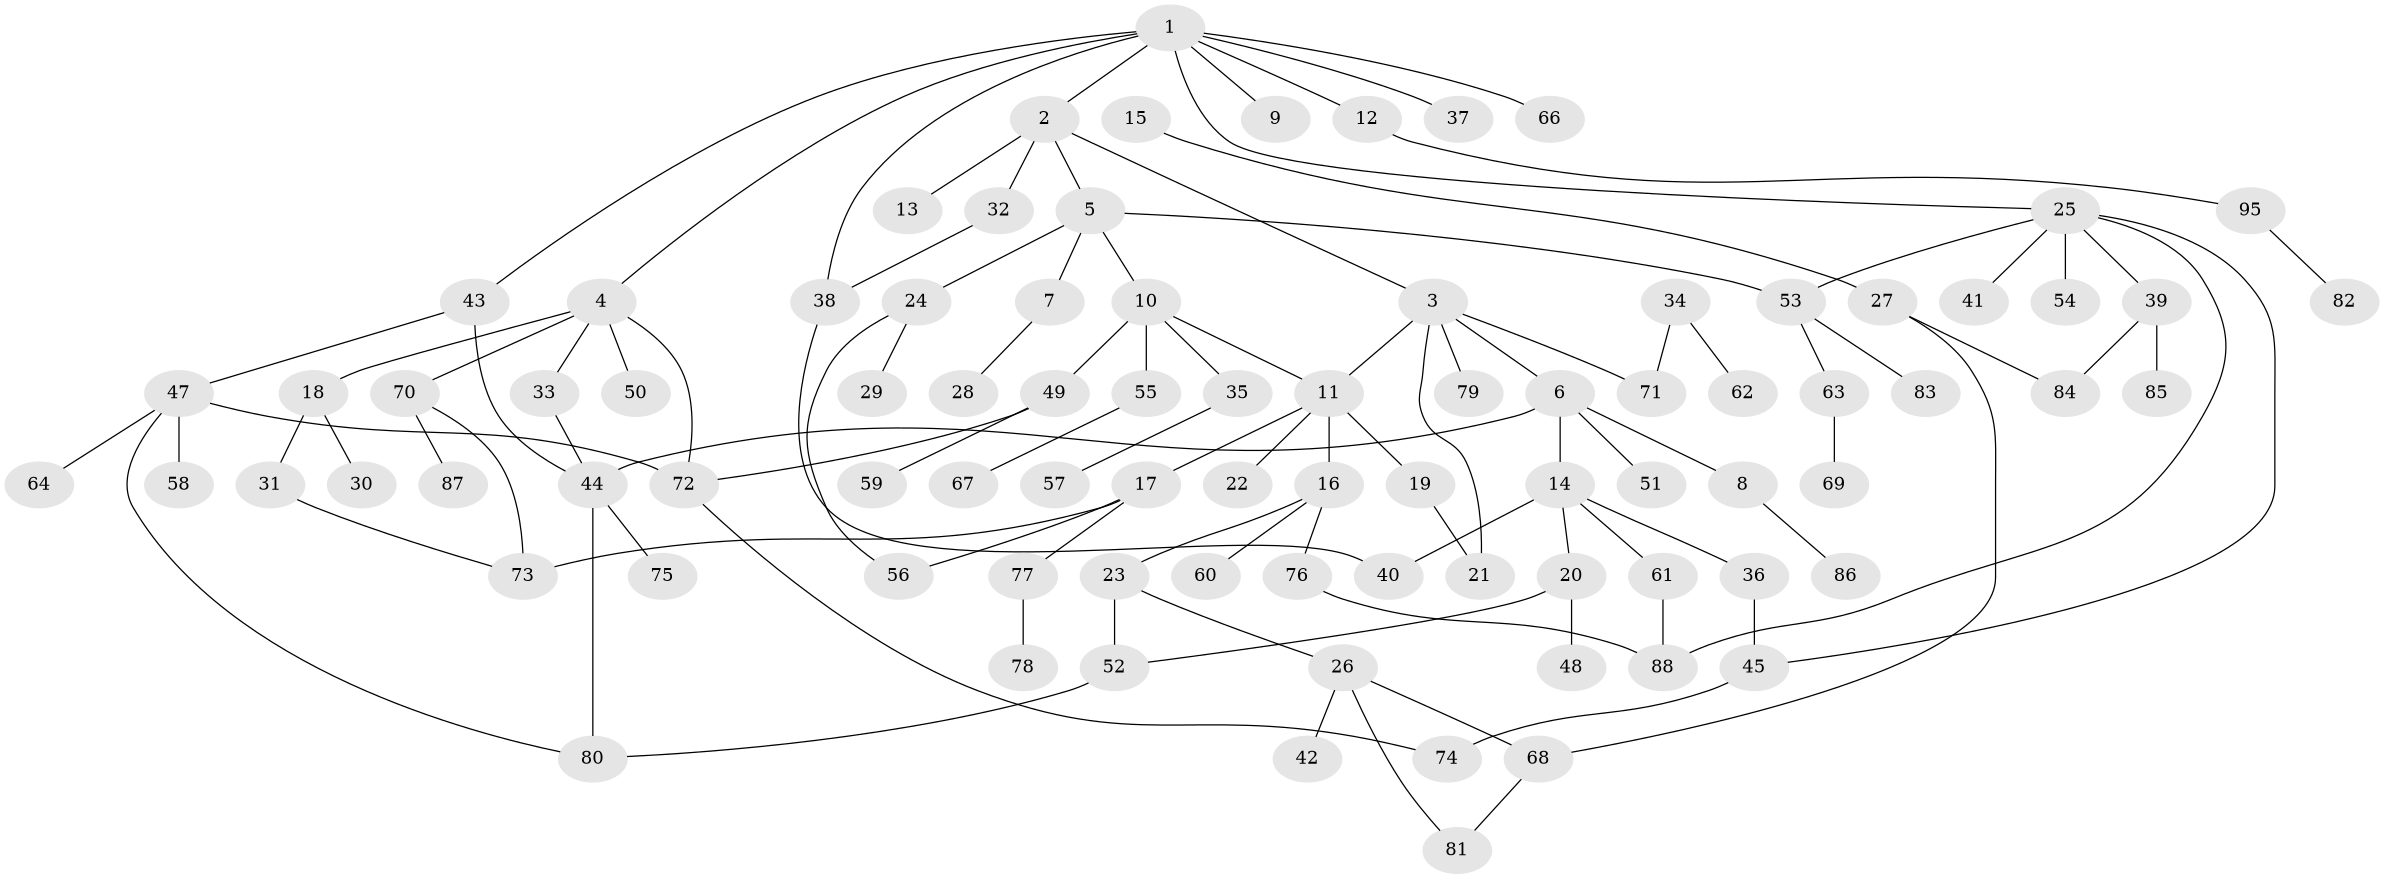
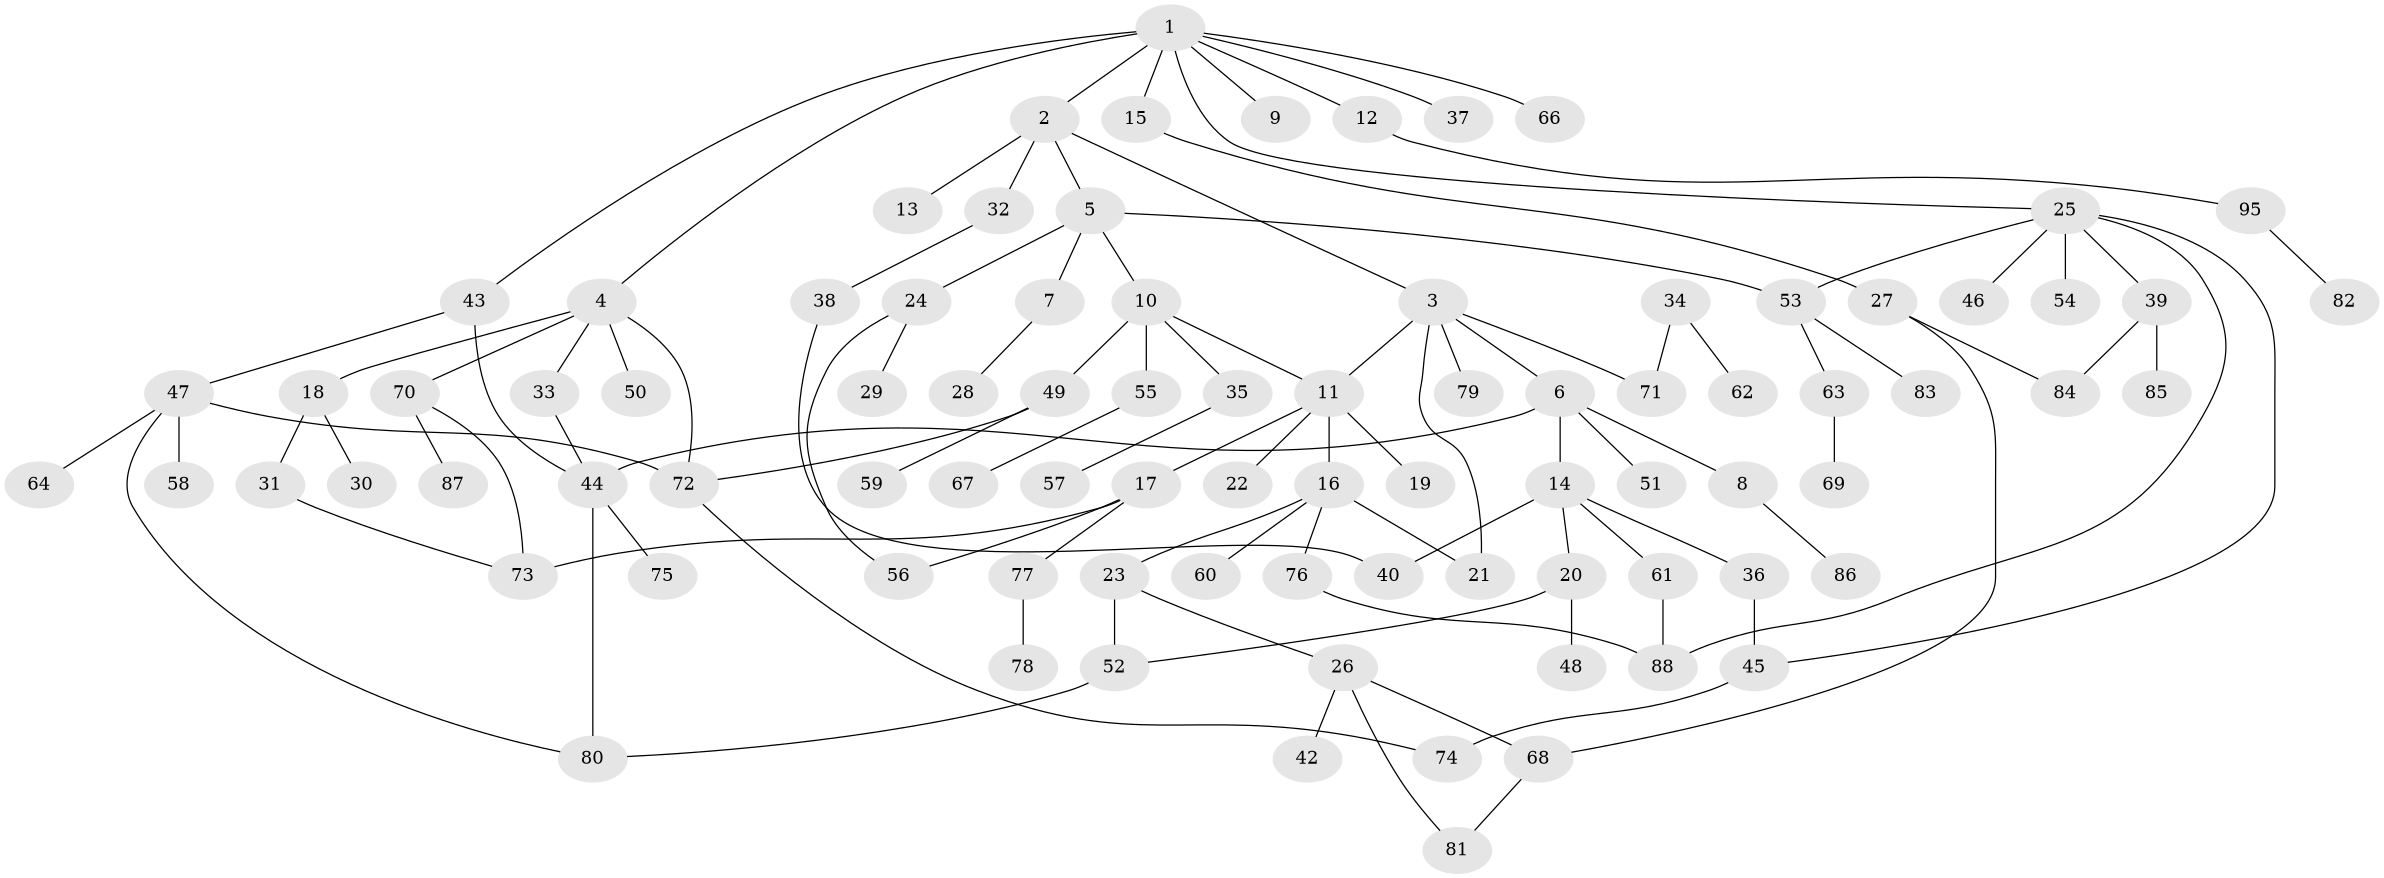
edge "1" -- "38": now "1" -- "15"
node "41": label "41" -> "46"
edge "19" -- "21": now "16" -- "21"
